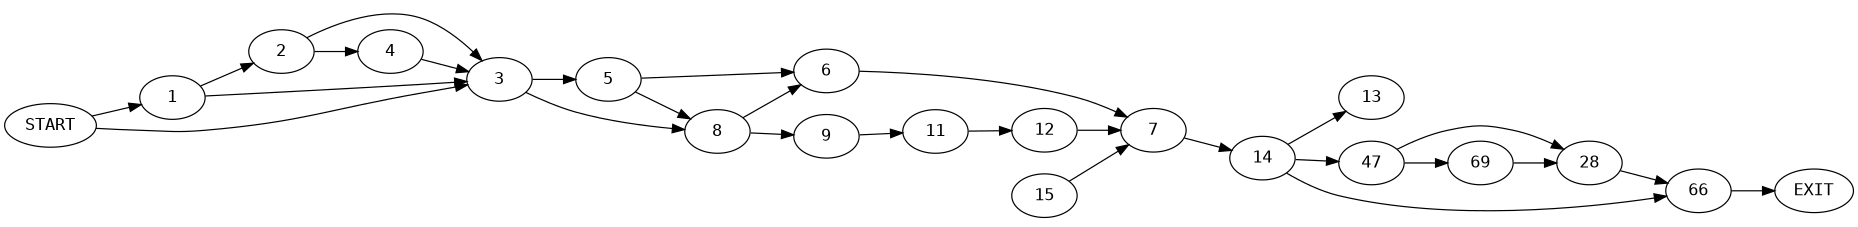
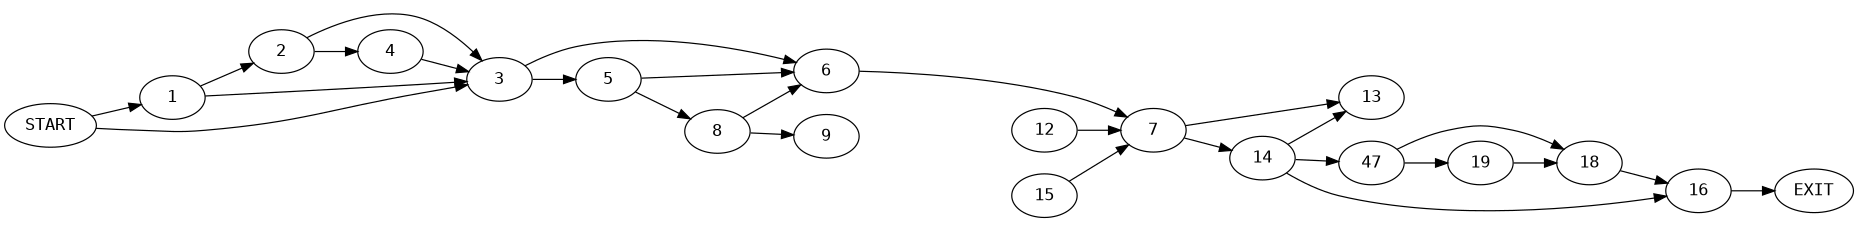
edge "7" -> "13": added
edge "3" -> "8": now "3" -> "6"
node "11": removed
node "69": label "69" -> "19"
node "28": label "28" -> "18"
node "66": label "66" -> "16"
